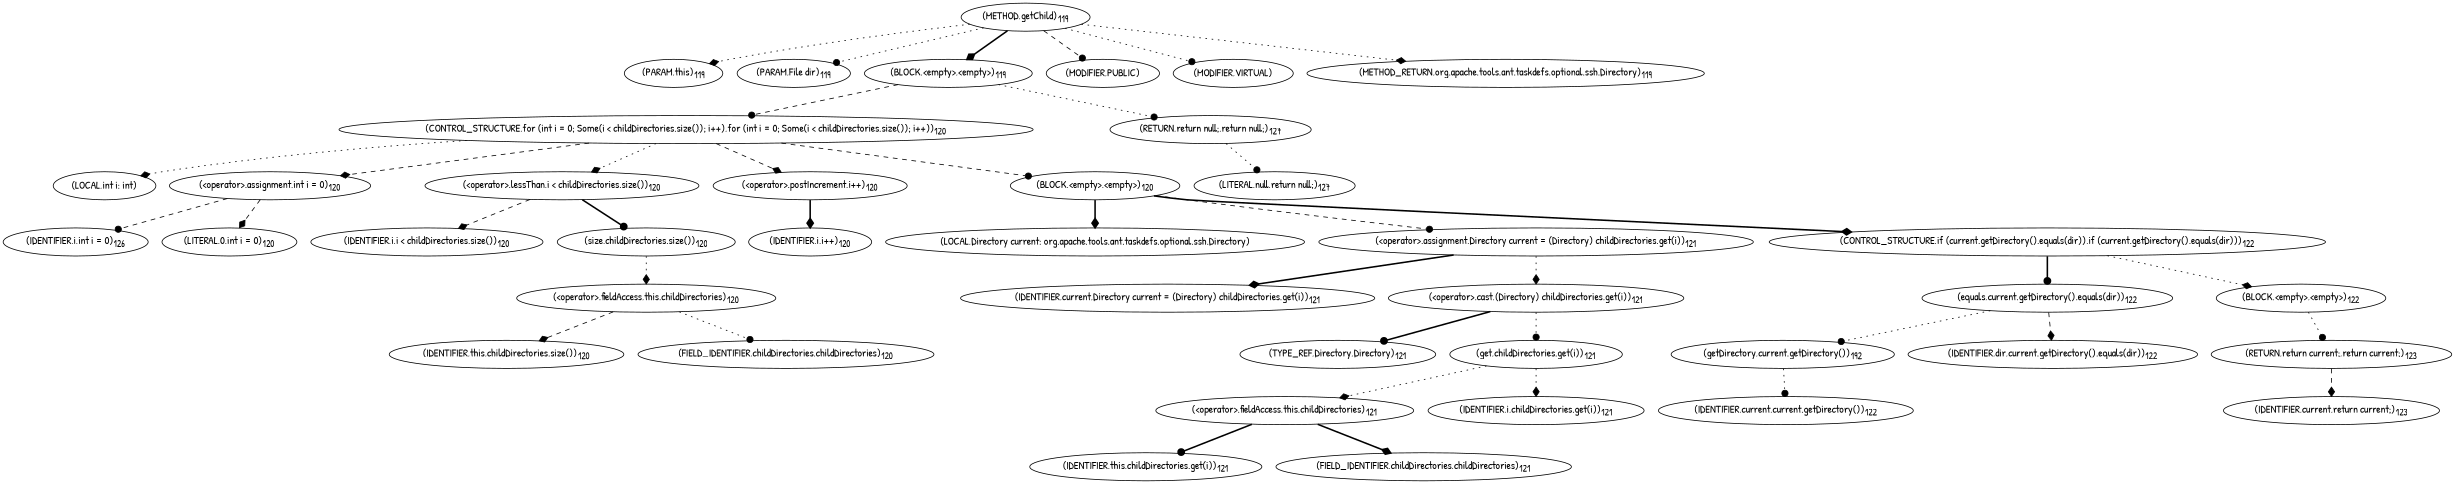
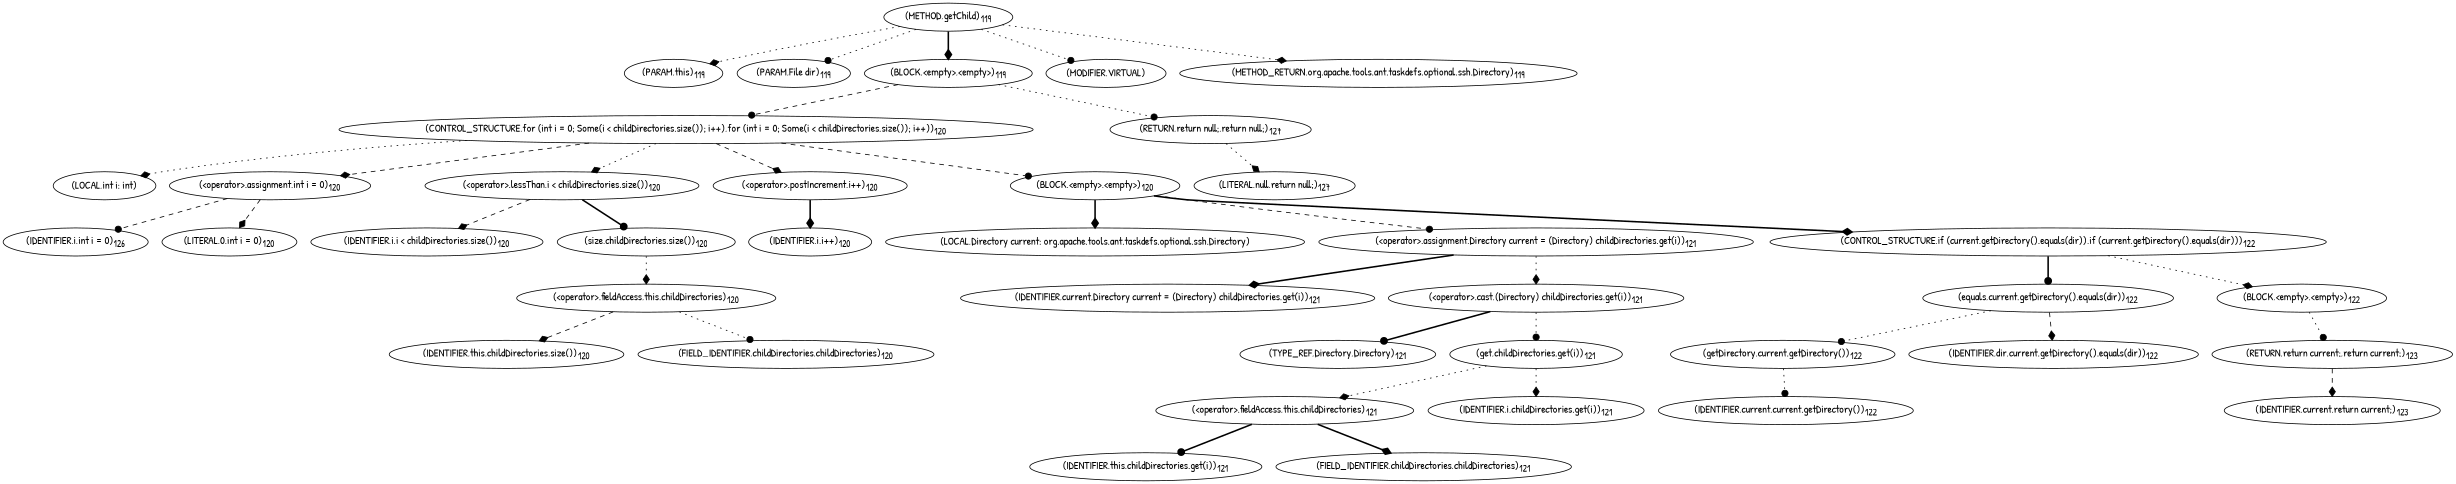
node "(MODIFIER,PUBLIC)": removed
edge "(RETURN,return null;,return null;)" -> "(LITERAL,null,return null;)": arrowhead dot -> diamond
node "(getDirectory,current.getDirectory())": text "192" -> "122"
